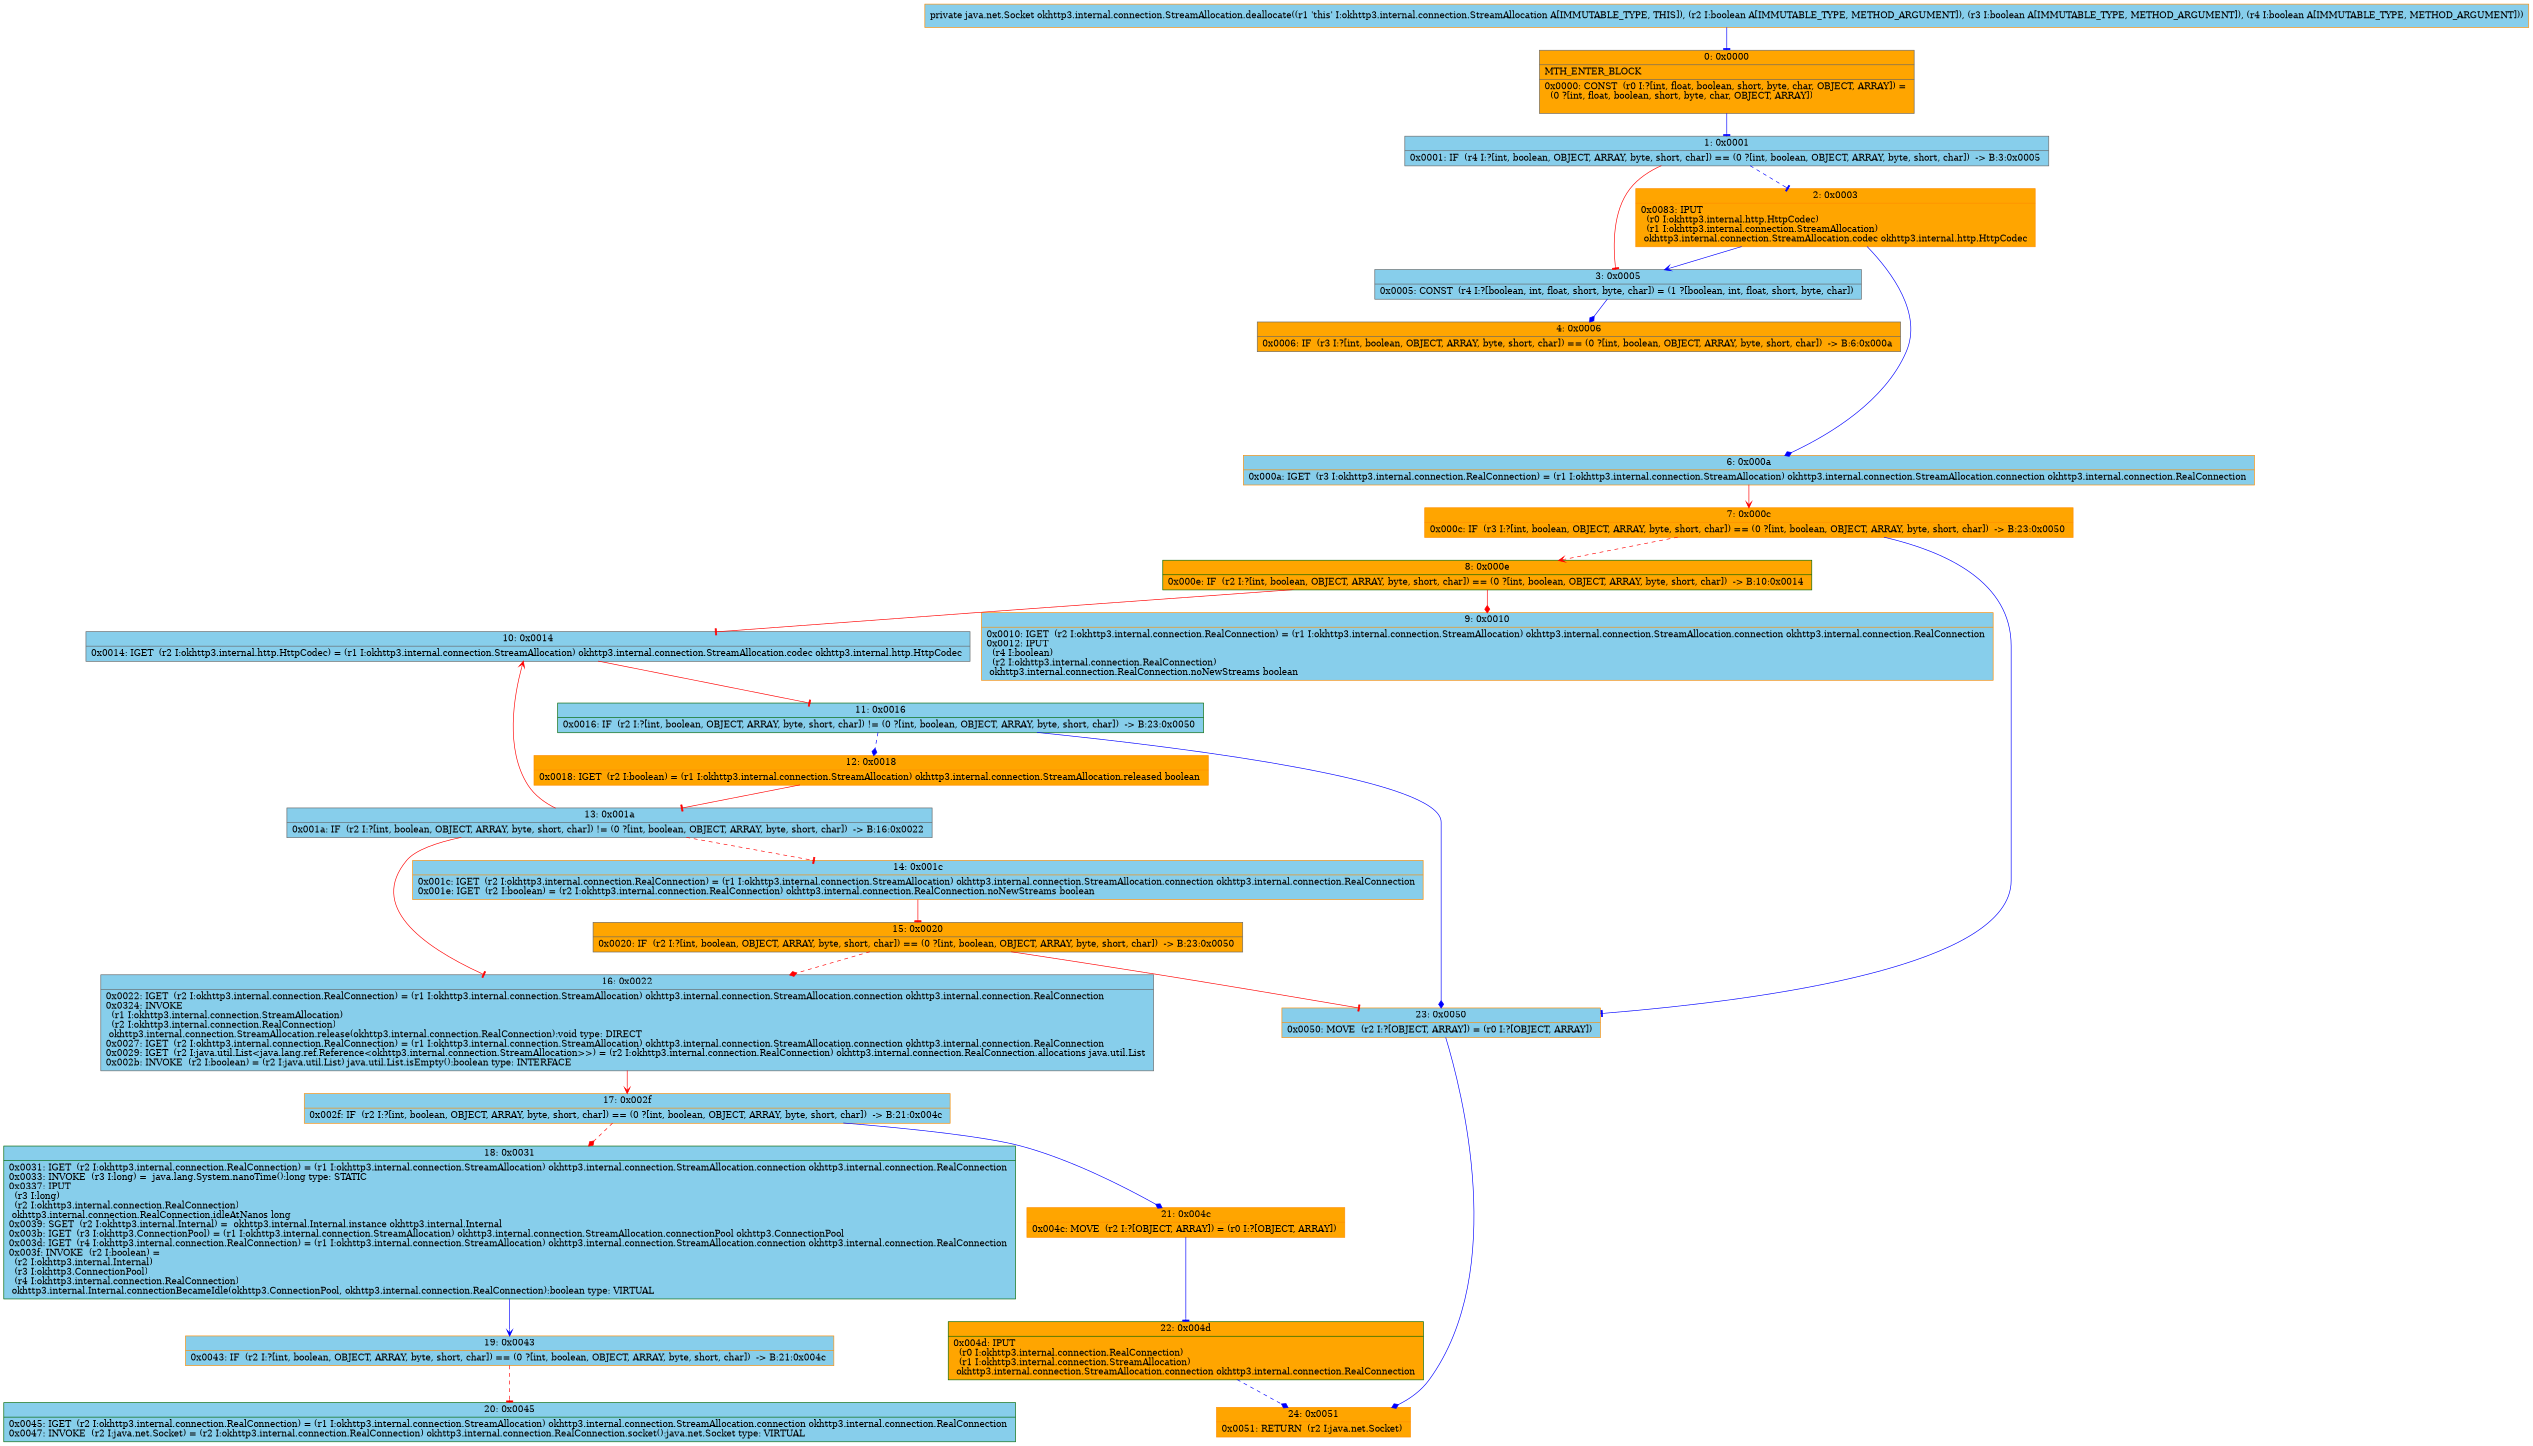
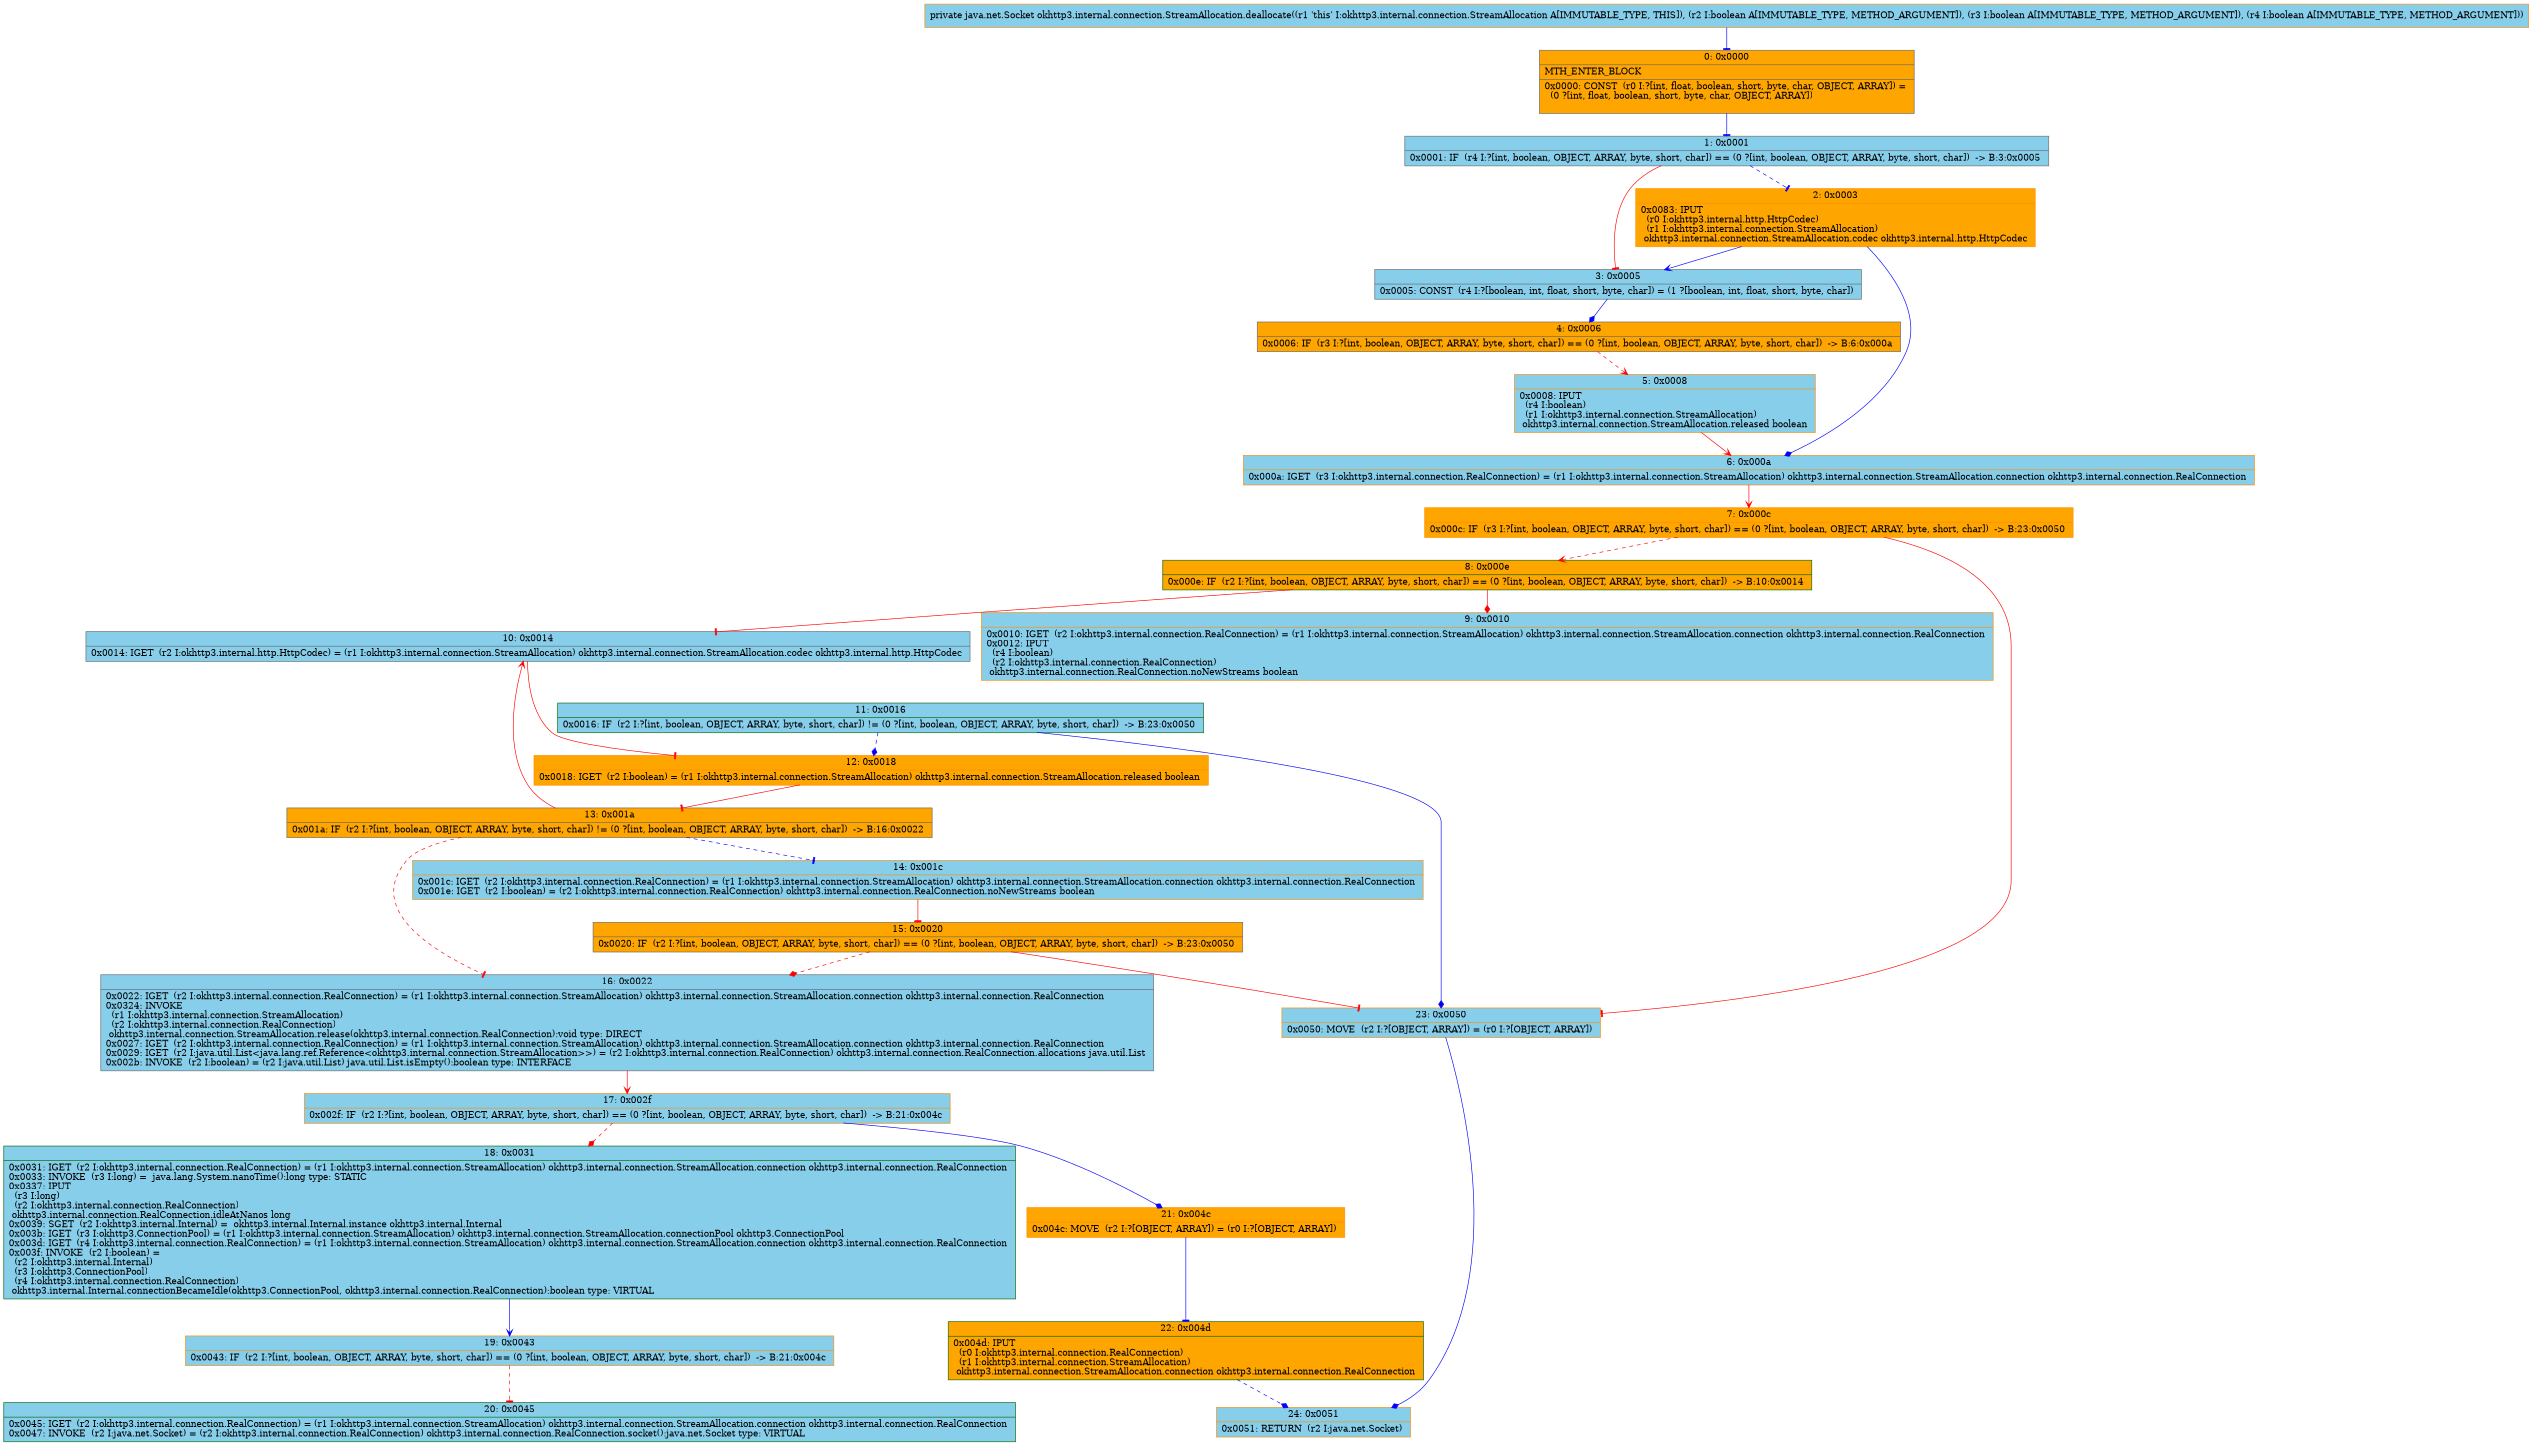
node "5: 0x0008": added
edge "10: 0x0014" -> "11: 0x0016": now "10: 0x0014" -> "12: 0x0018"
node "13: 0x001a": fillcolor skyblue -> orange
edge "13: 0x001a" -> "14: 0x001c": color red -> blue
edge "7: 0x000c" -> "23: 0x0050": color blue -> red
edge "13: 0x001a" -> "16: 0x0022": style solid -> dashed
node "24: 0x0051": fillcolor orange -> skyblue
